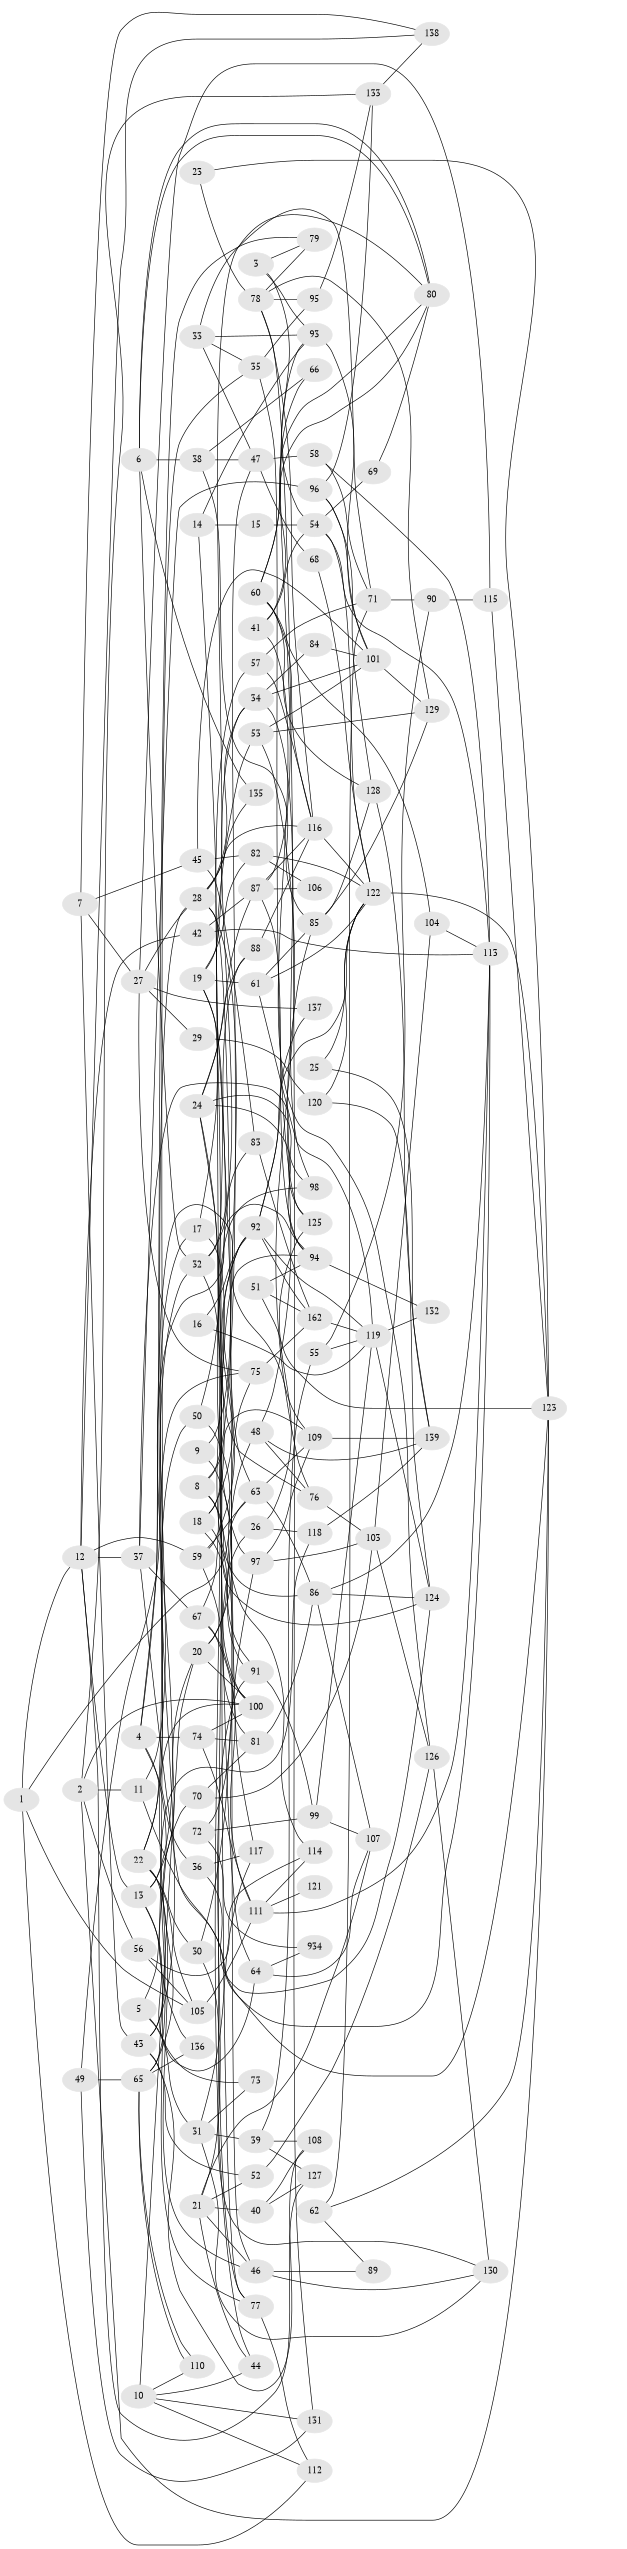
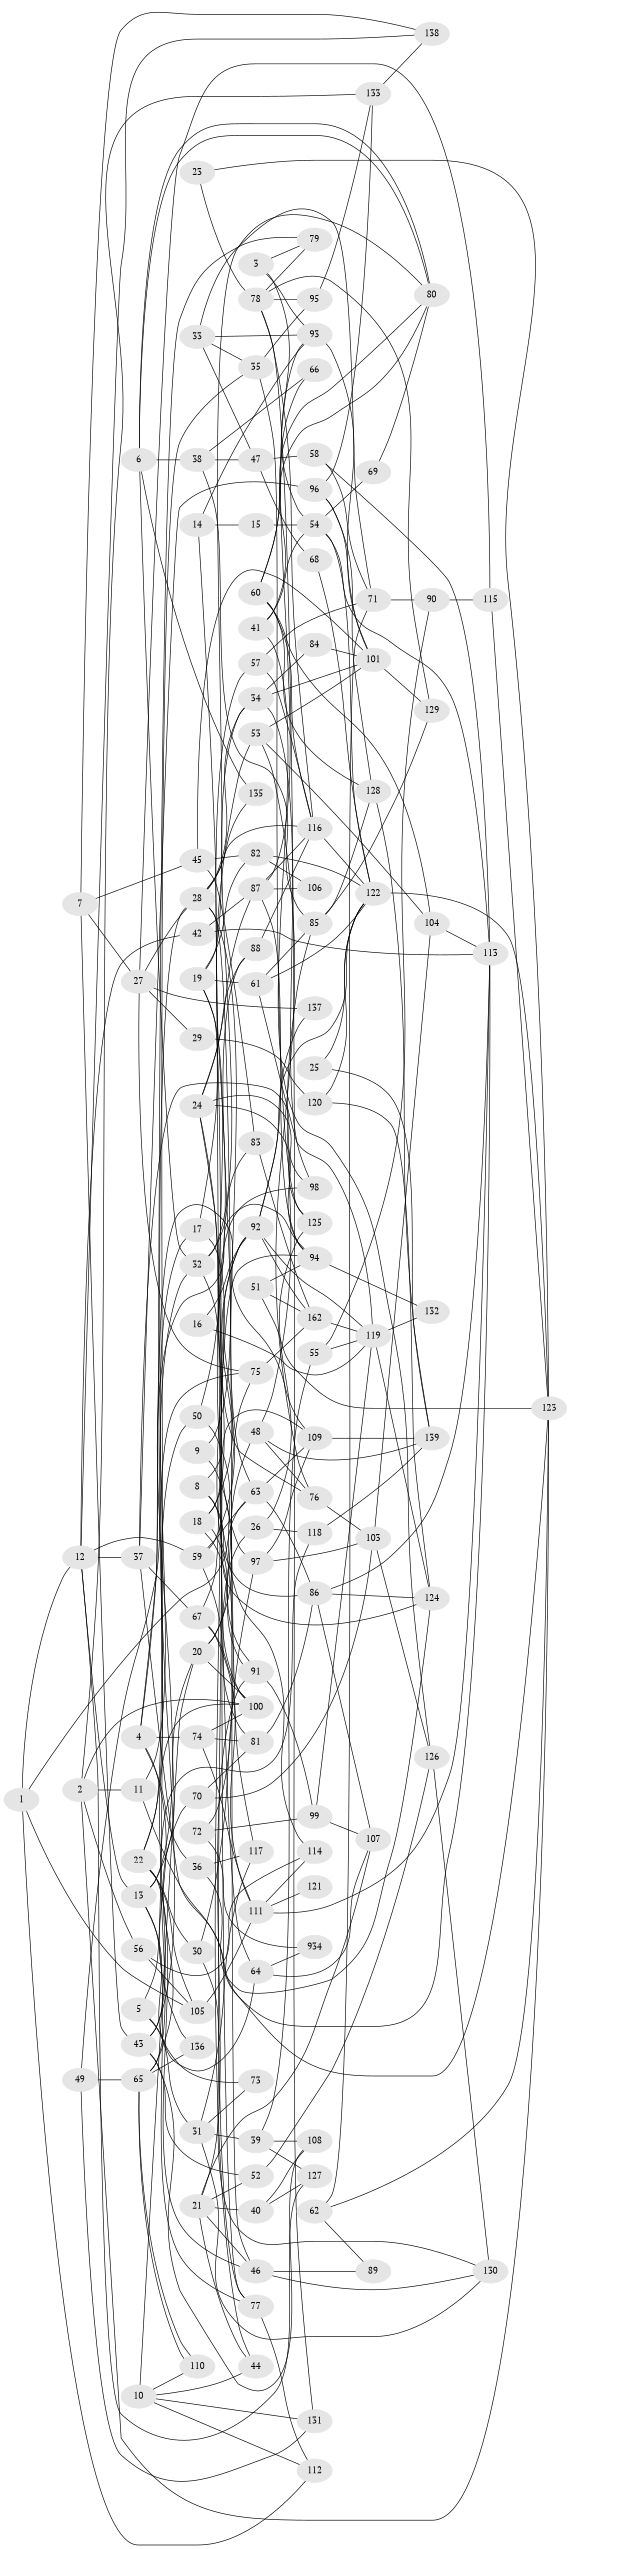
edge "129" -- "53": now "104" -- "53"
edge "47" -- "8": removed
